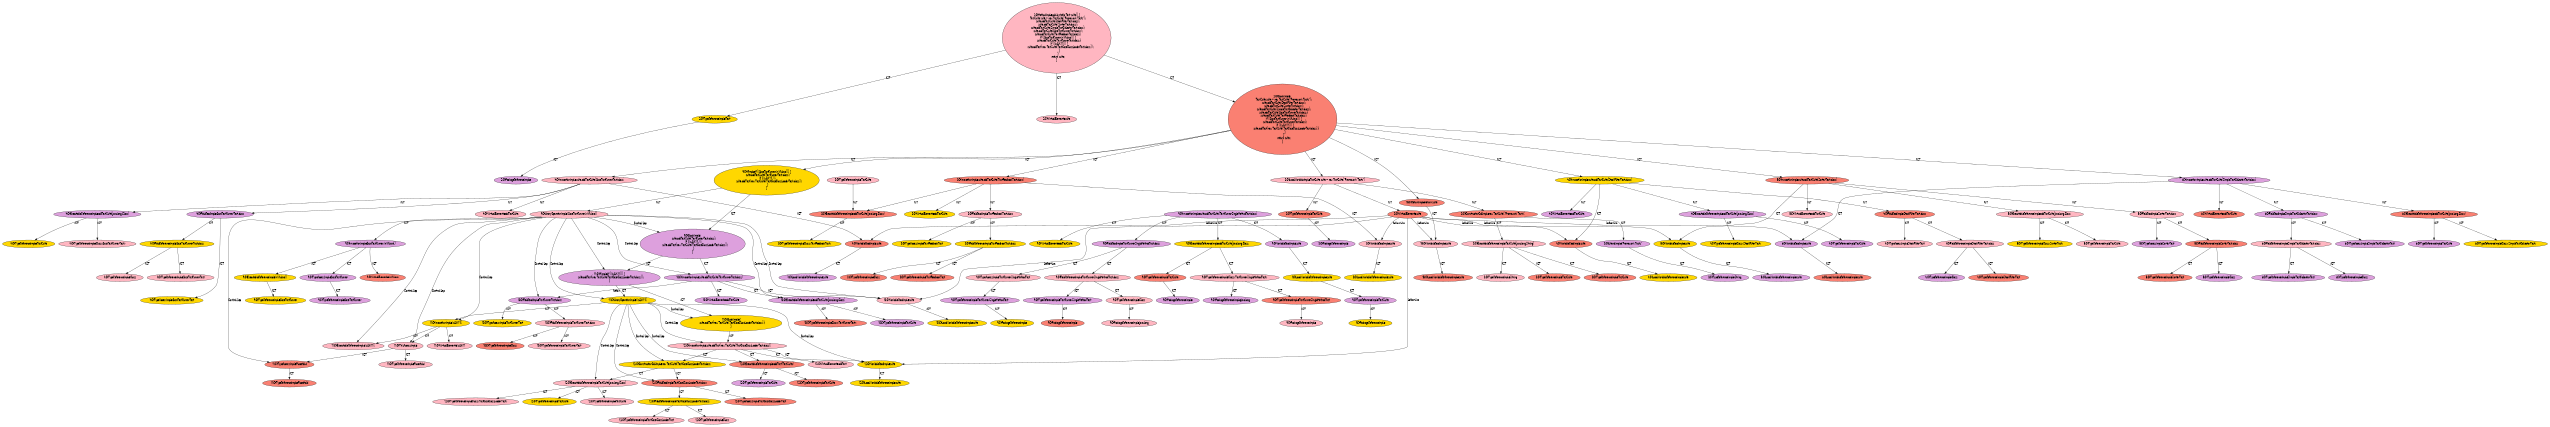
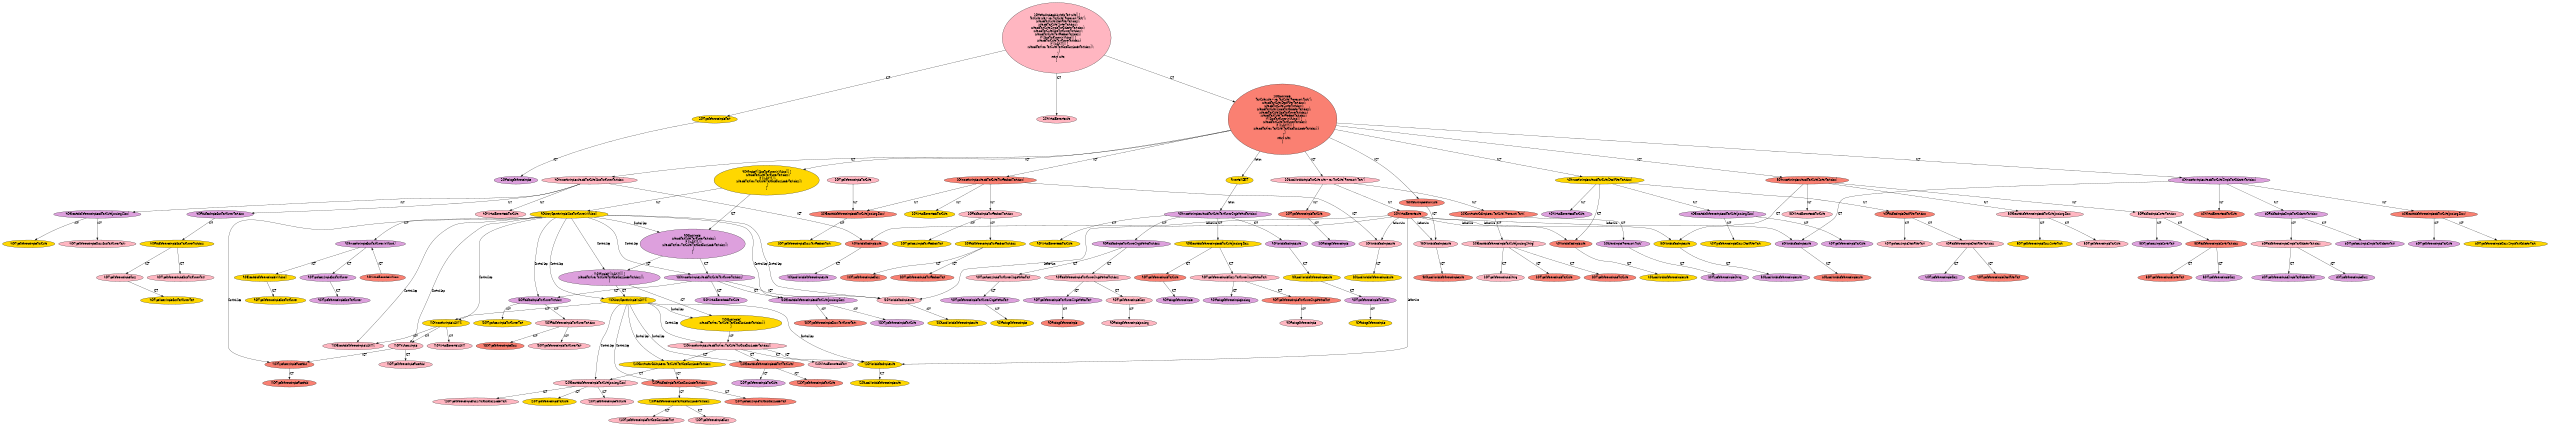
node "9:Insert@INSERT": added
node "9:CtUnaryOperatorImpl@!BaseTestRunner.inVAJava()": fillcolor lightpink -> gold
edge "9:CtInvocationImpl@BaseTestRunner.inVAJava()" -> "9:CtVirtualElement@inVAJava": reversed
edge "7:CtFieldReadImpl@BaseTestRunnerTest.class" -> "7:CtTypeAccessImpl@BaseTestRunnerTest": now "7:CtTypeReferenceImpl@Class" -> "7:CtTypeAccessImpl@BaseTestRunnerTest"
edge "10:CtInvocationImpl@suite.addTestSuite(TextRunnerTest.class)" -> "10:CtFieldReadImpl@TextRunnerTest.class": label "Action" -> "AST"
